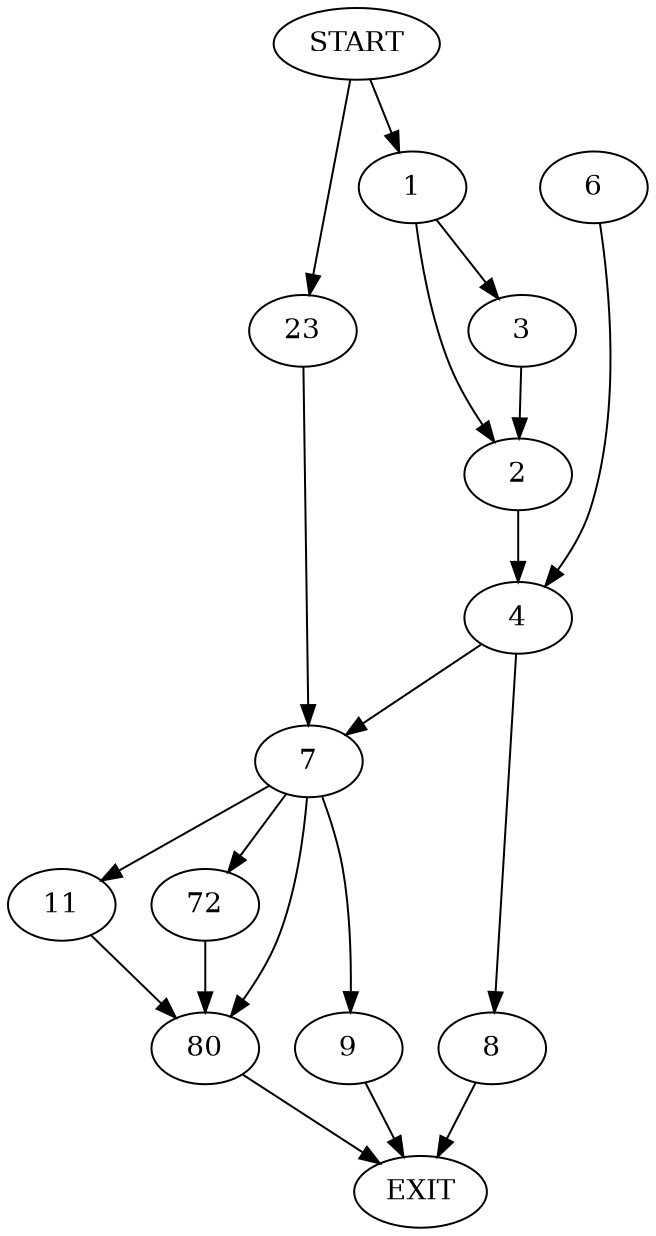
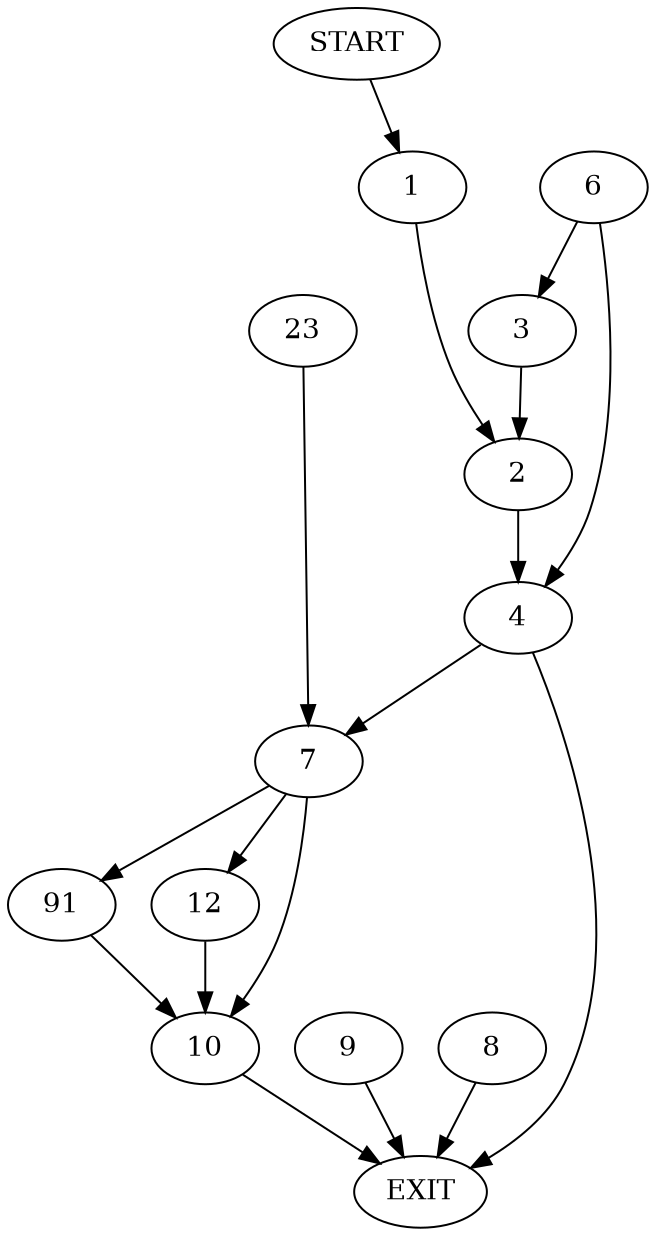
edge "START" -> "23": removed
edge "1" -> "3": now "6" -> "3"
edge "4" -> "8": now "4" -> "EXIT"
edge "7" -> "9": removed
node "11": label "11" -> "91"
node "72": label "72" -> "12"
node "80": label "80" -> "10"
